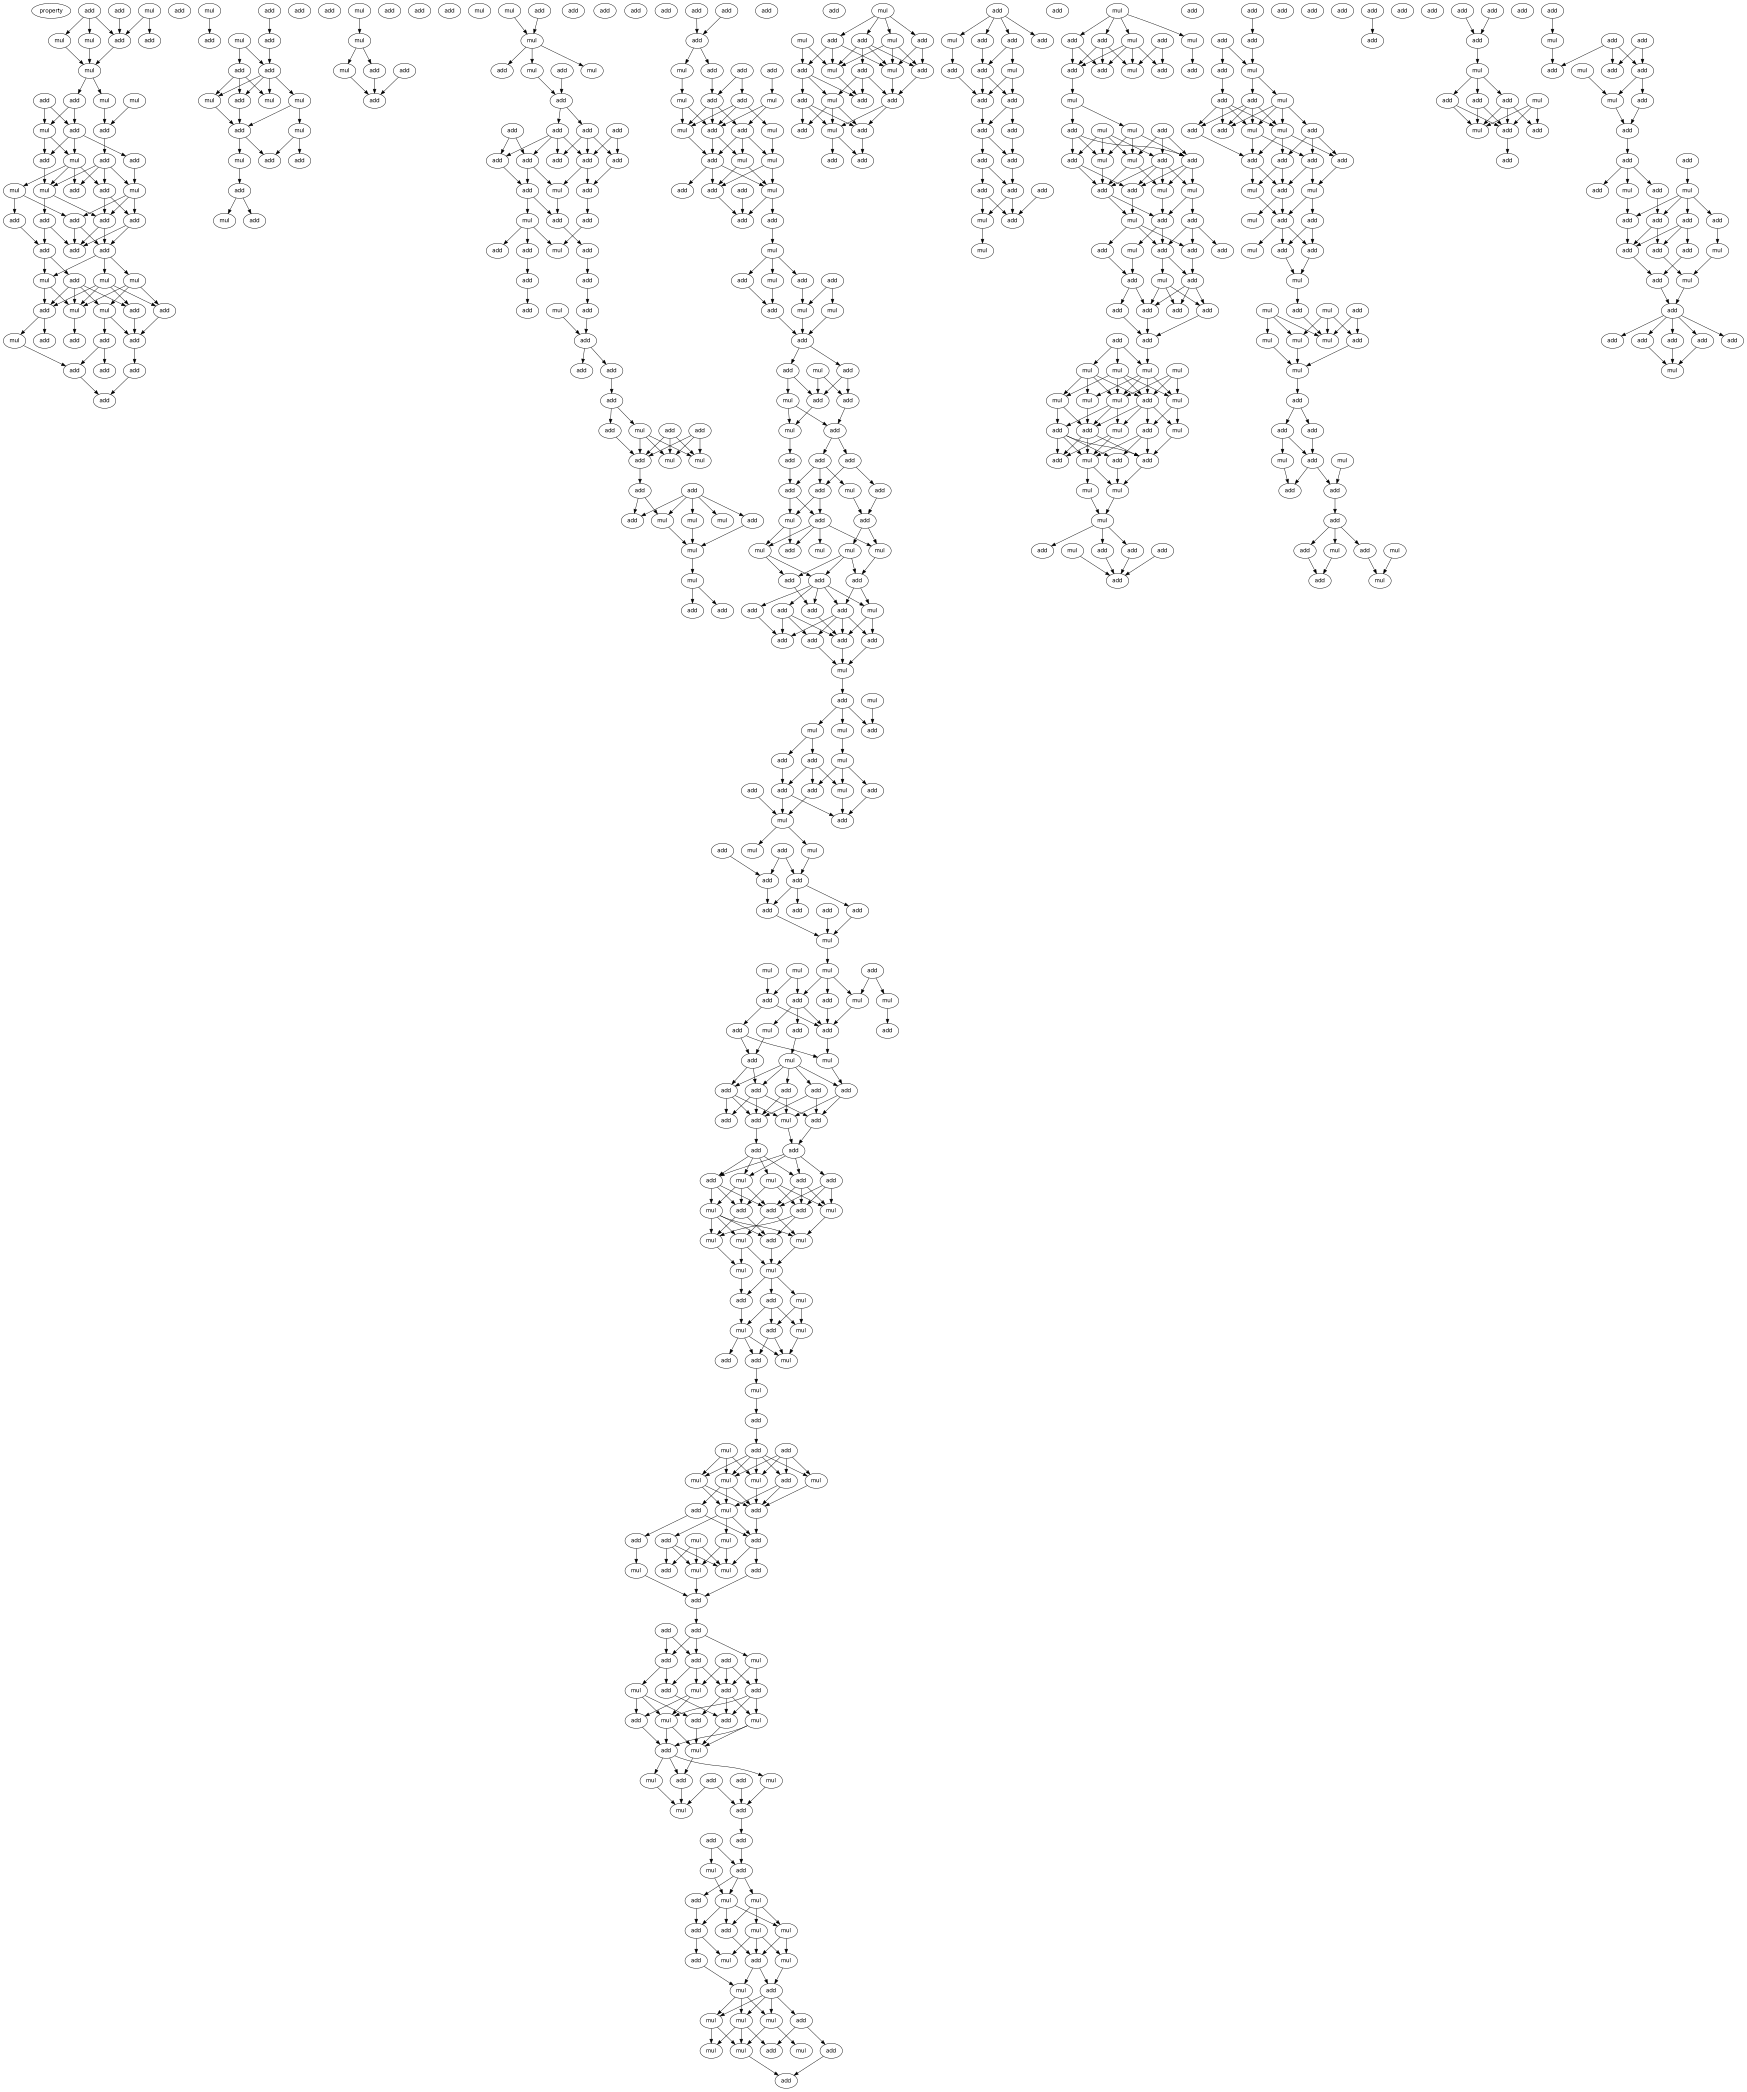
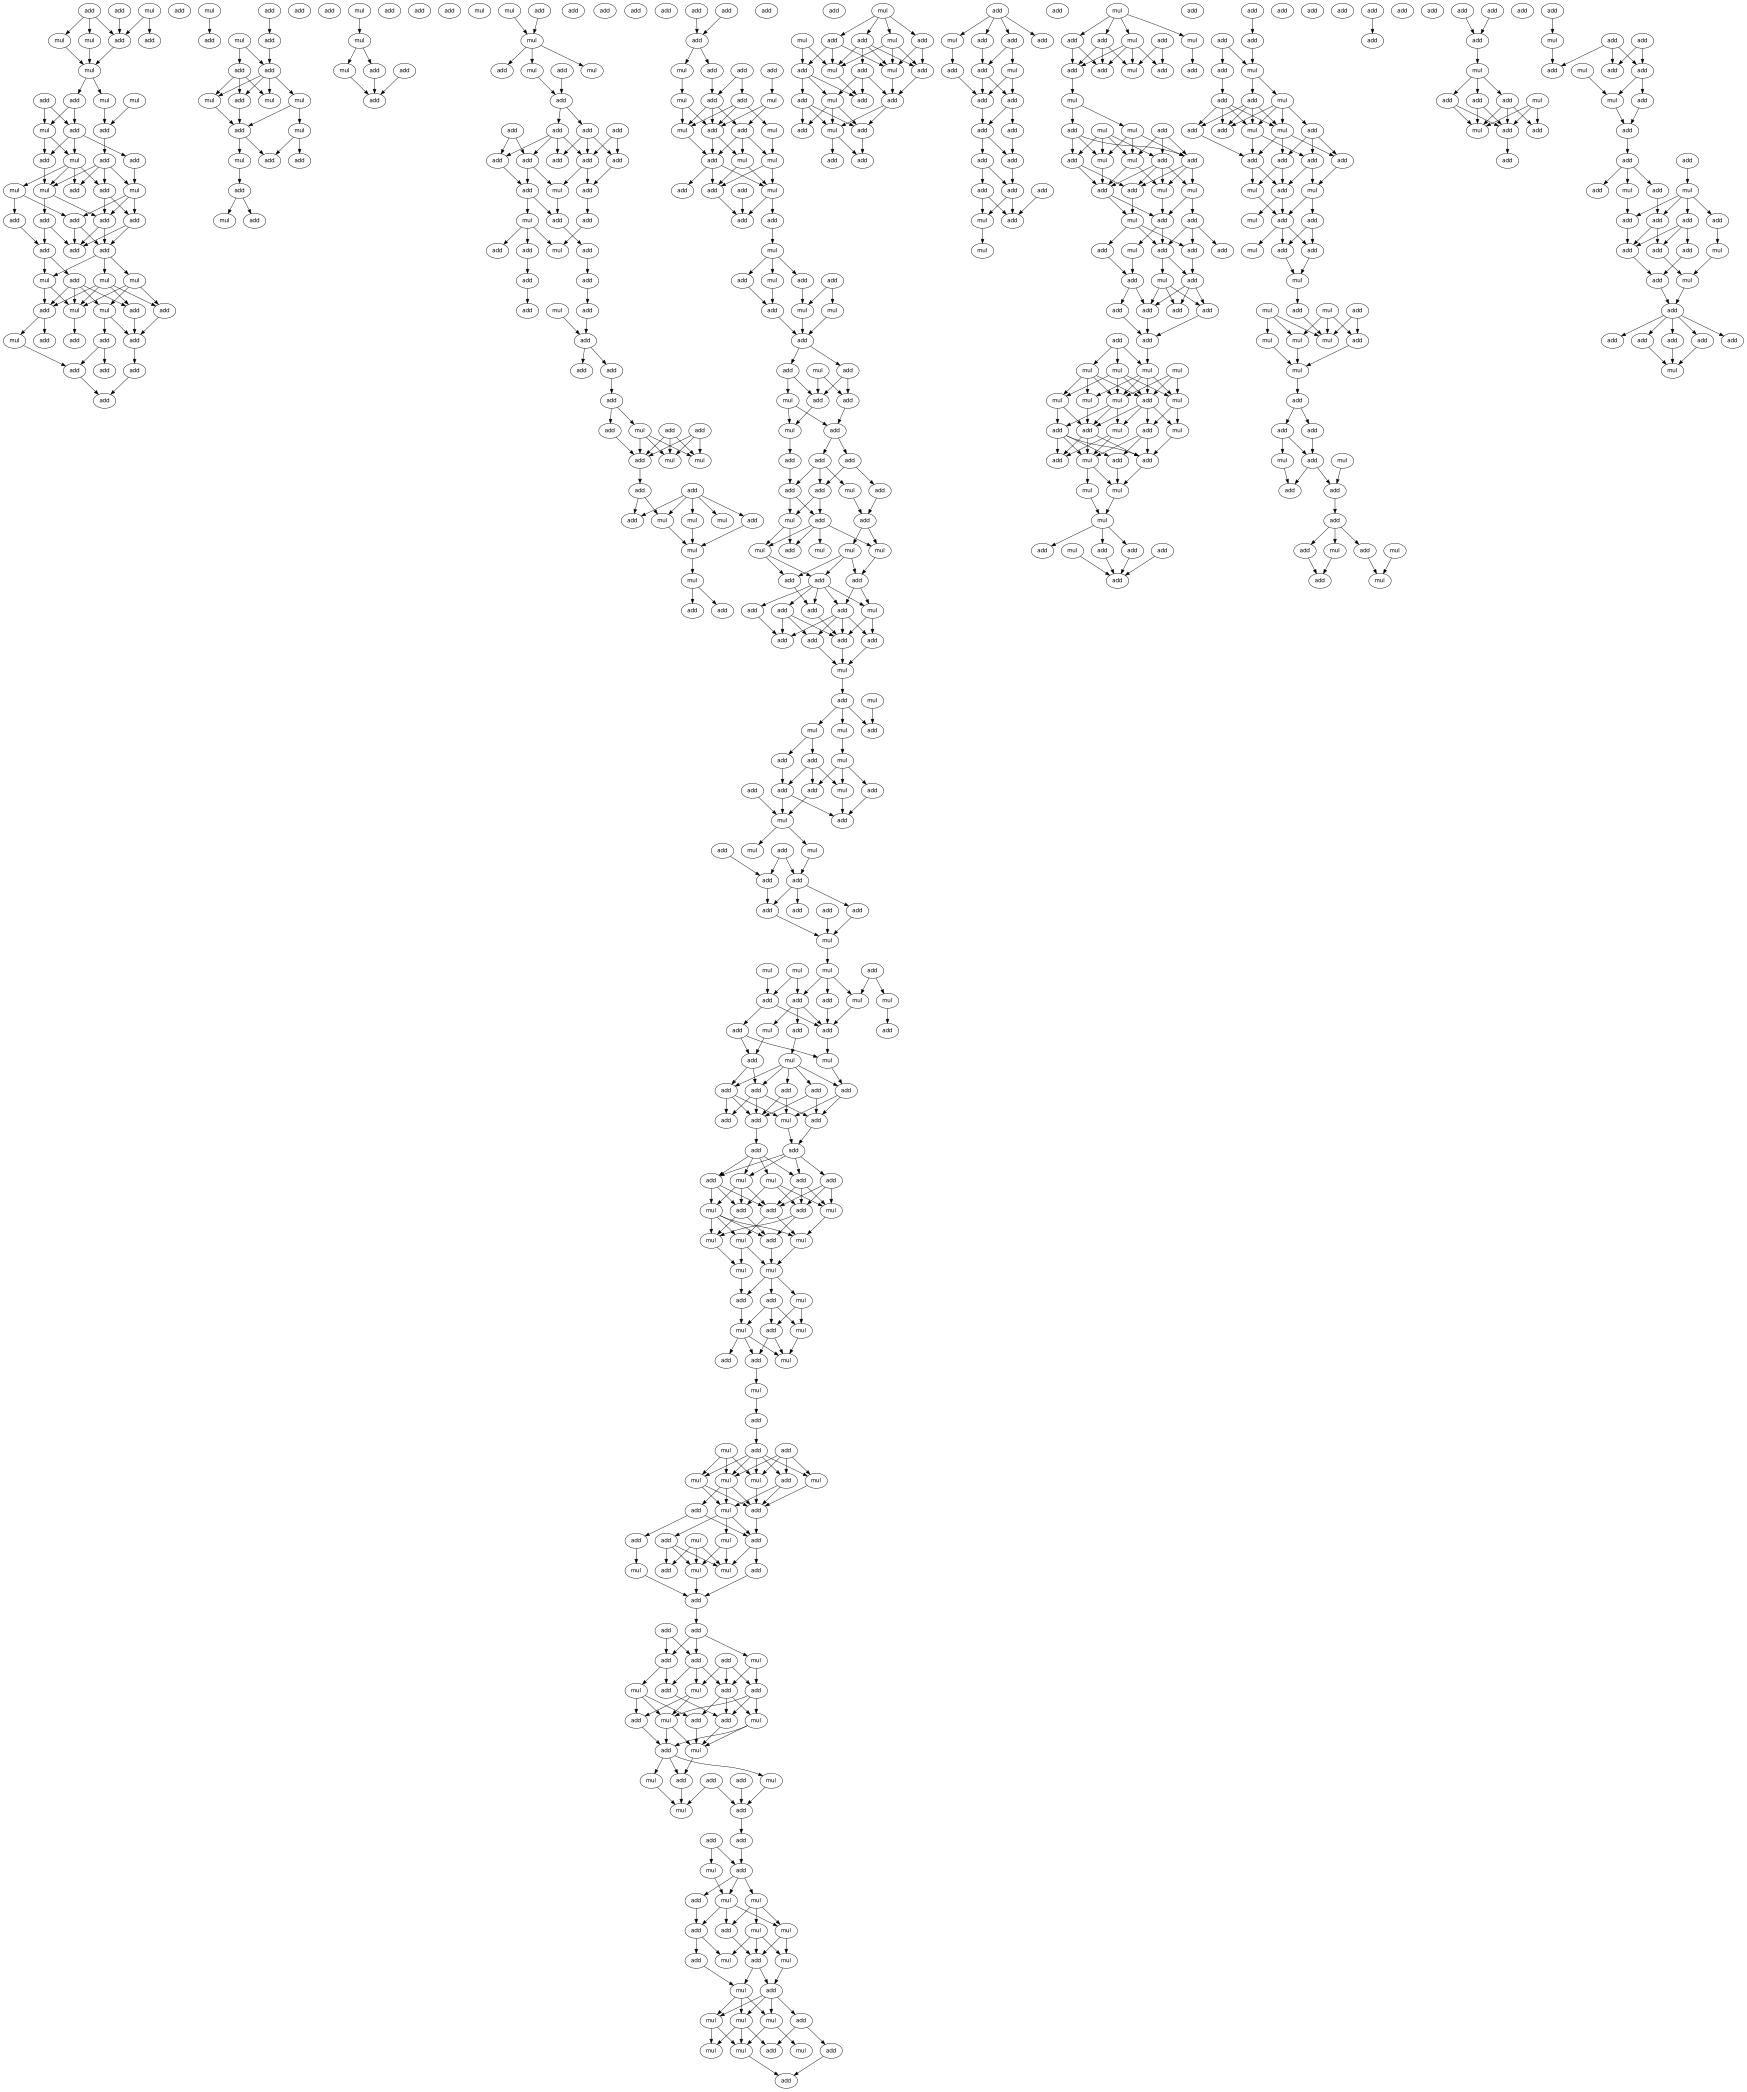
node "property": removed
